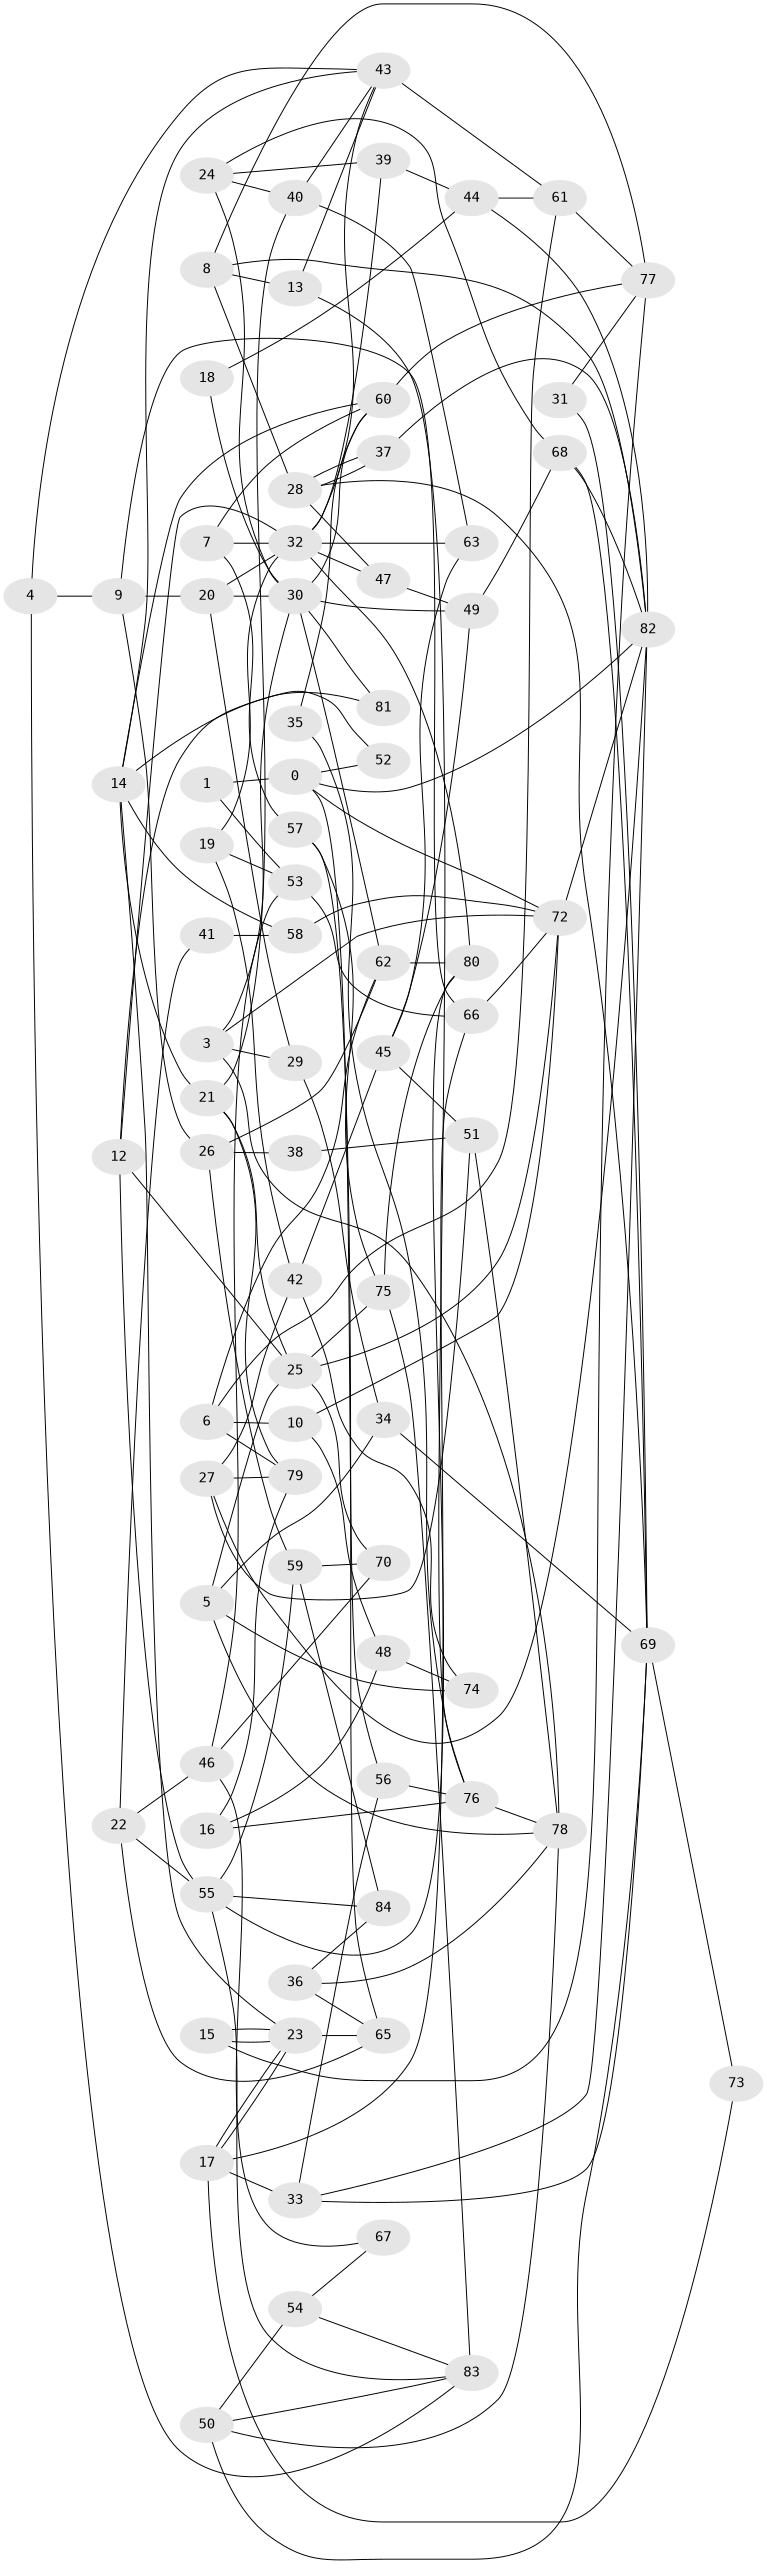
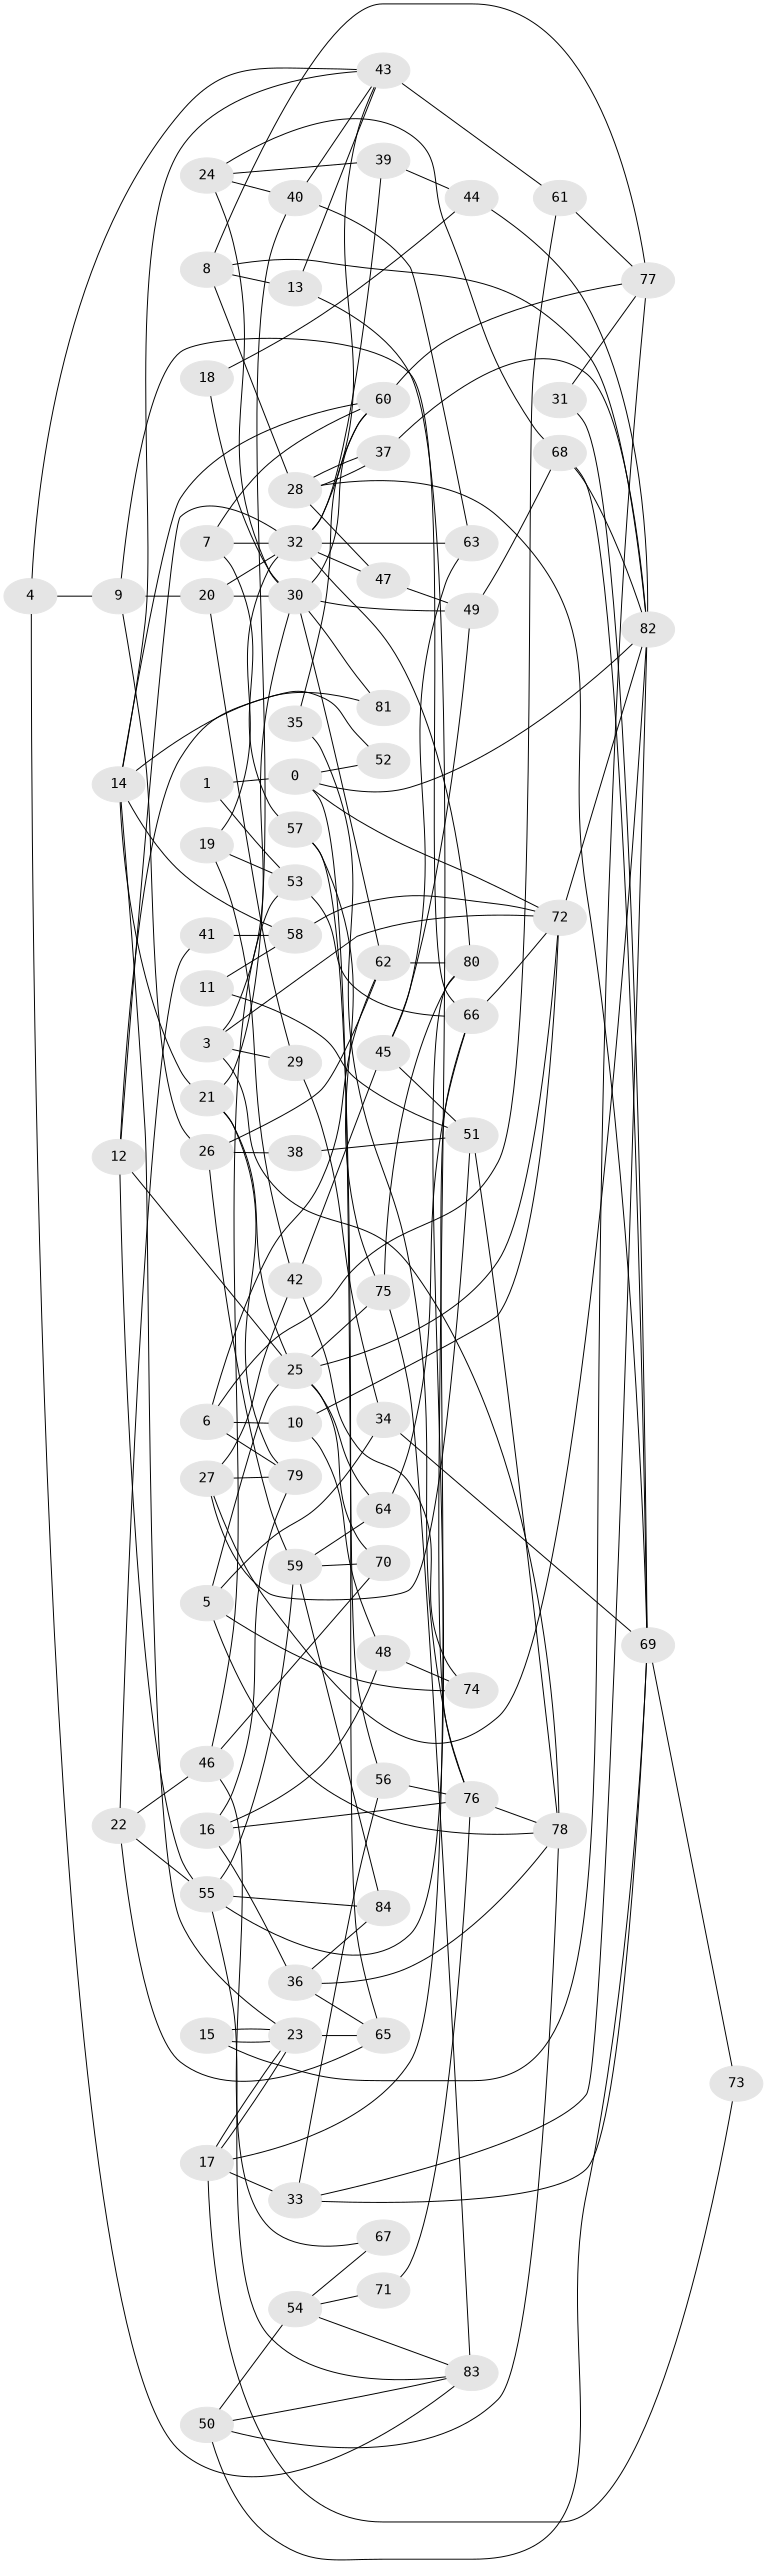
edge "44" -- "61": removed
node "11": added
node "64": added
edge "16" -- "36": added
node "71": added
